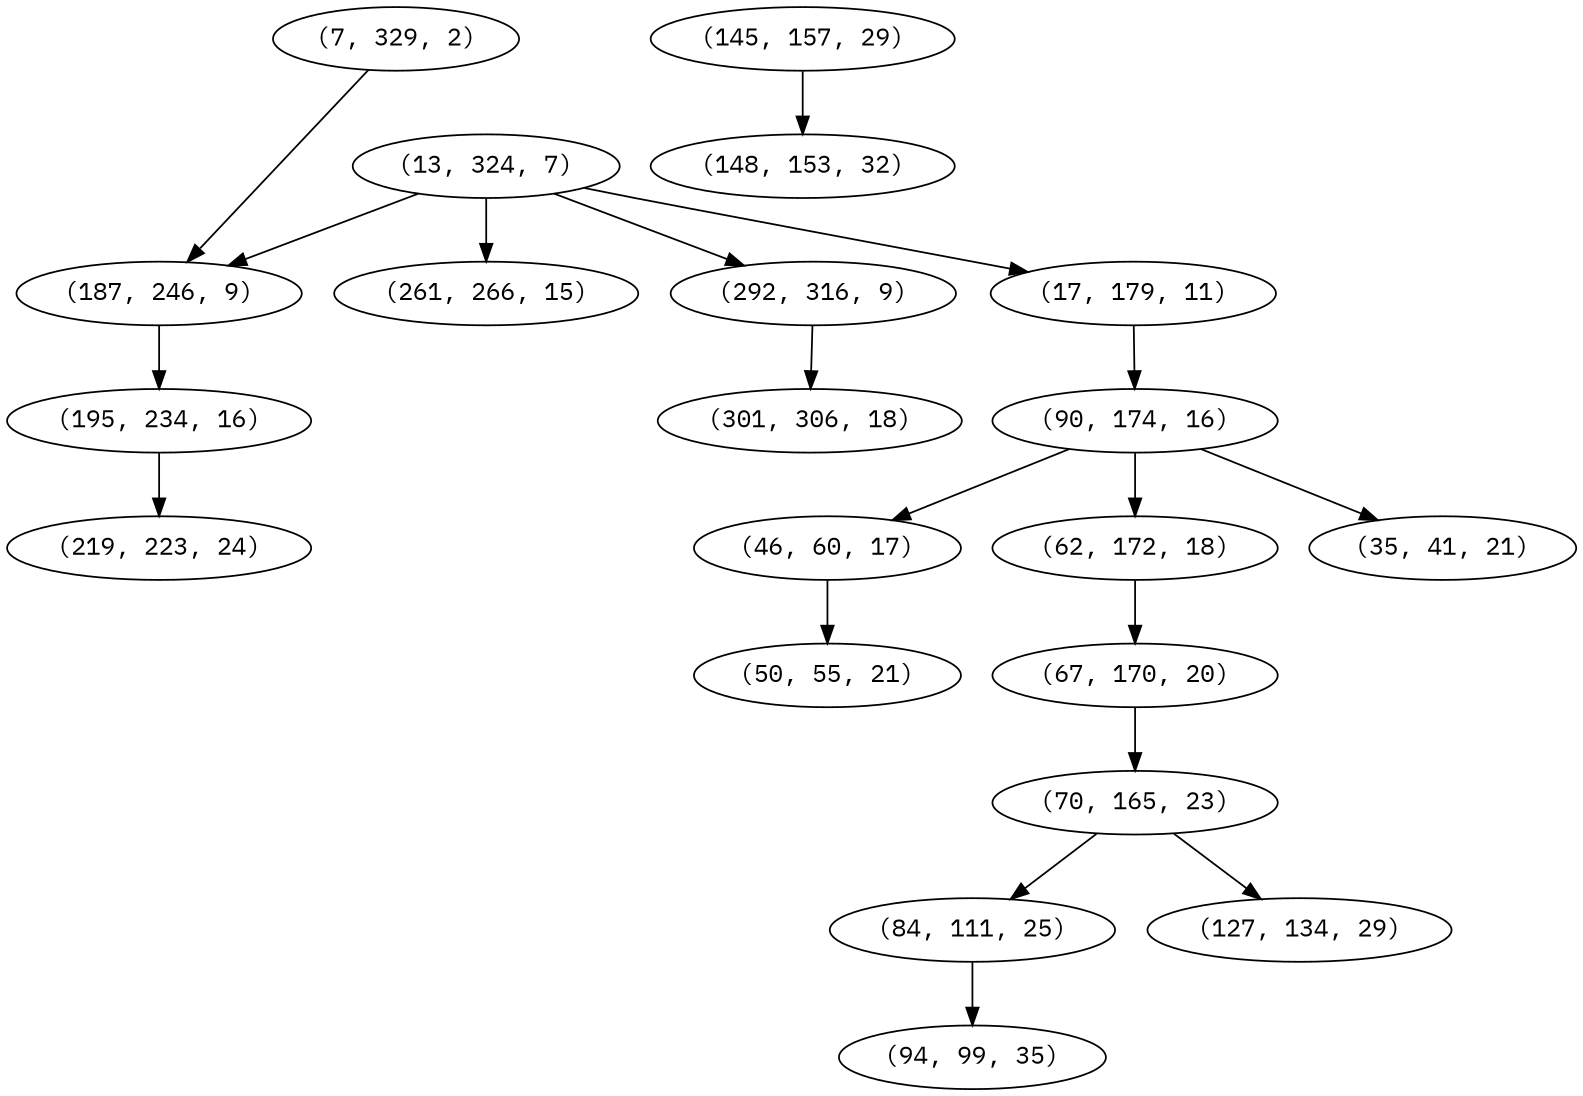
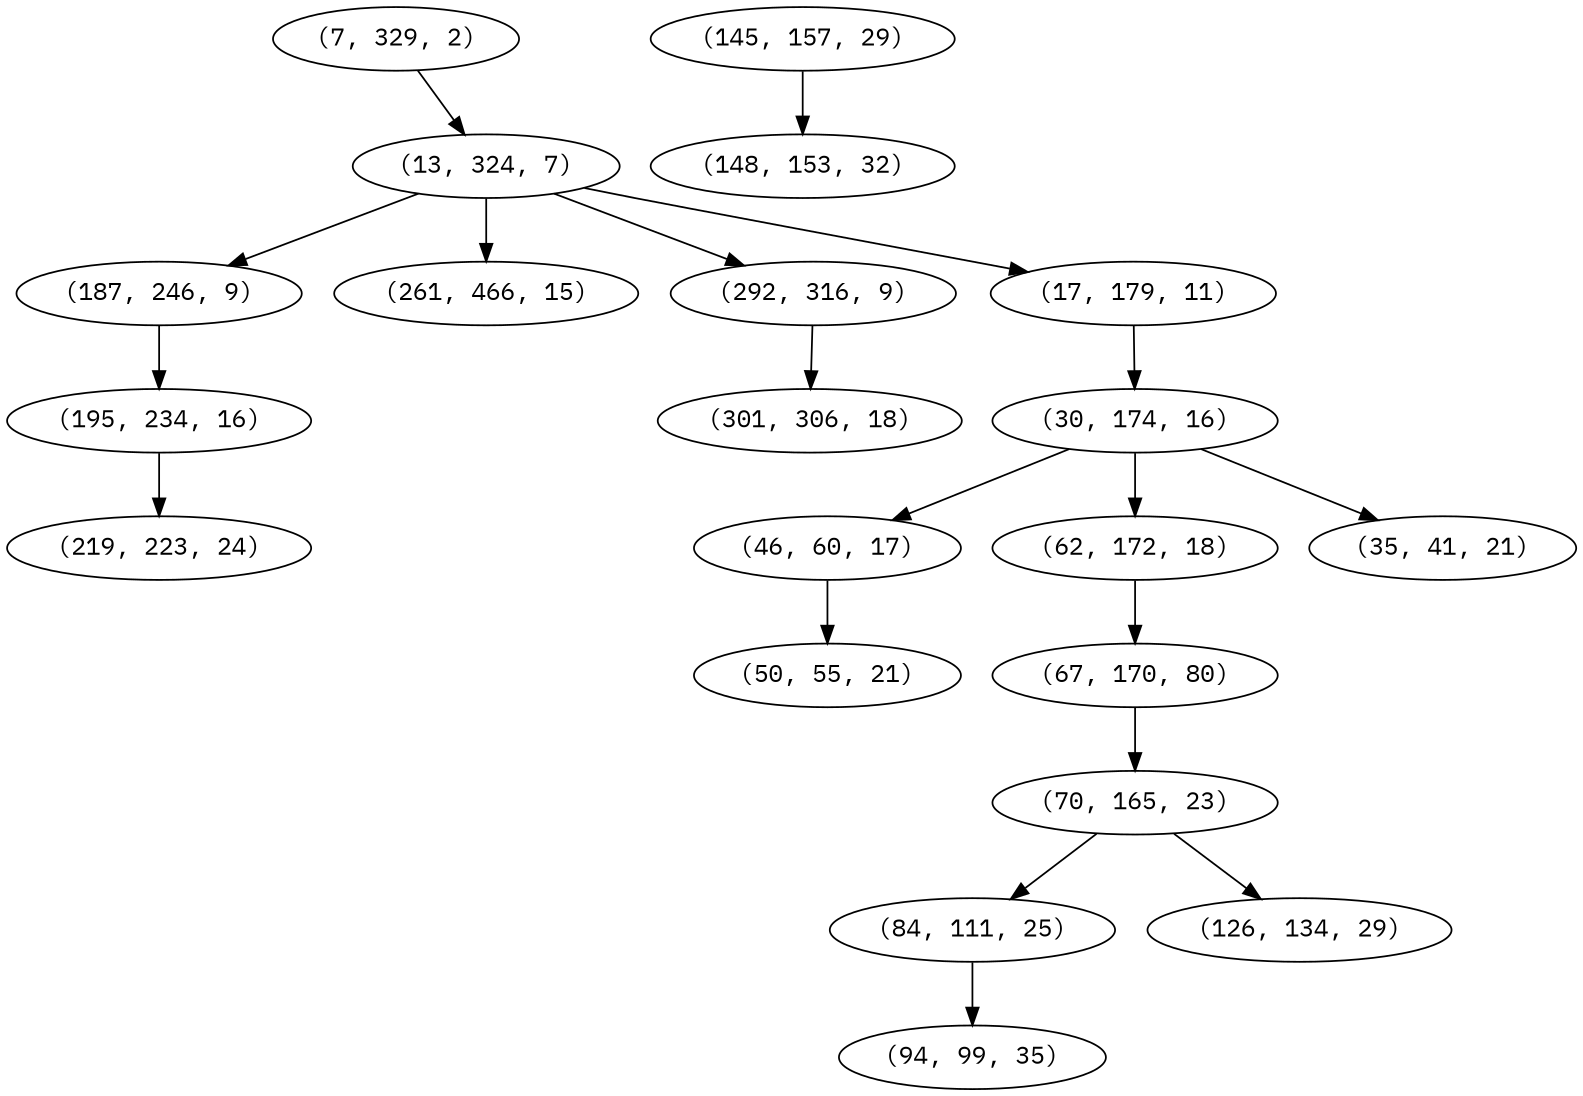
edge "(7, 329, 2)" -> "(187, 246, 9)": now "(7, 329, 2)" -> "(13, 324, 7)"
node "(261, 266, 15)": label "(261, 266, 15)" -> "(261, 466, 15)"
node "(90, 174, 16)": label "(90, 174, 16)" -> "(30, 174, 16)"
node "(67, 170, 20)": label "(67, 170, 20)" -> "(67, 170, 80)"
node "(127, 134, 29)": label "(127, 134, 29)" -> "(126, 134, 29)"
